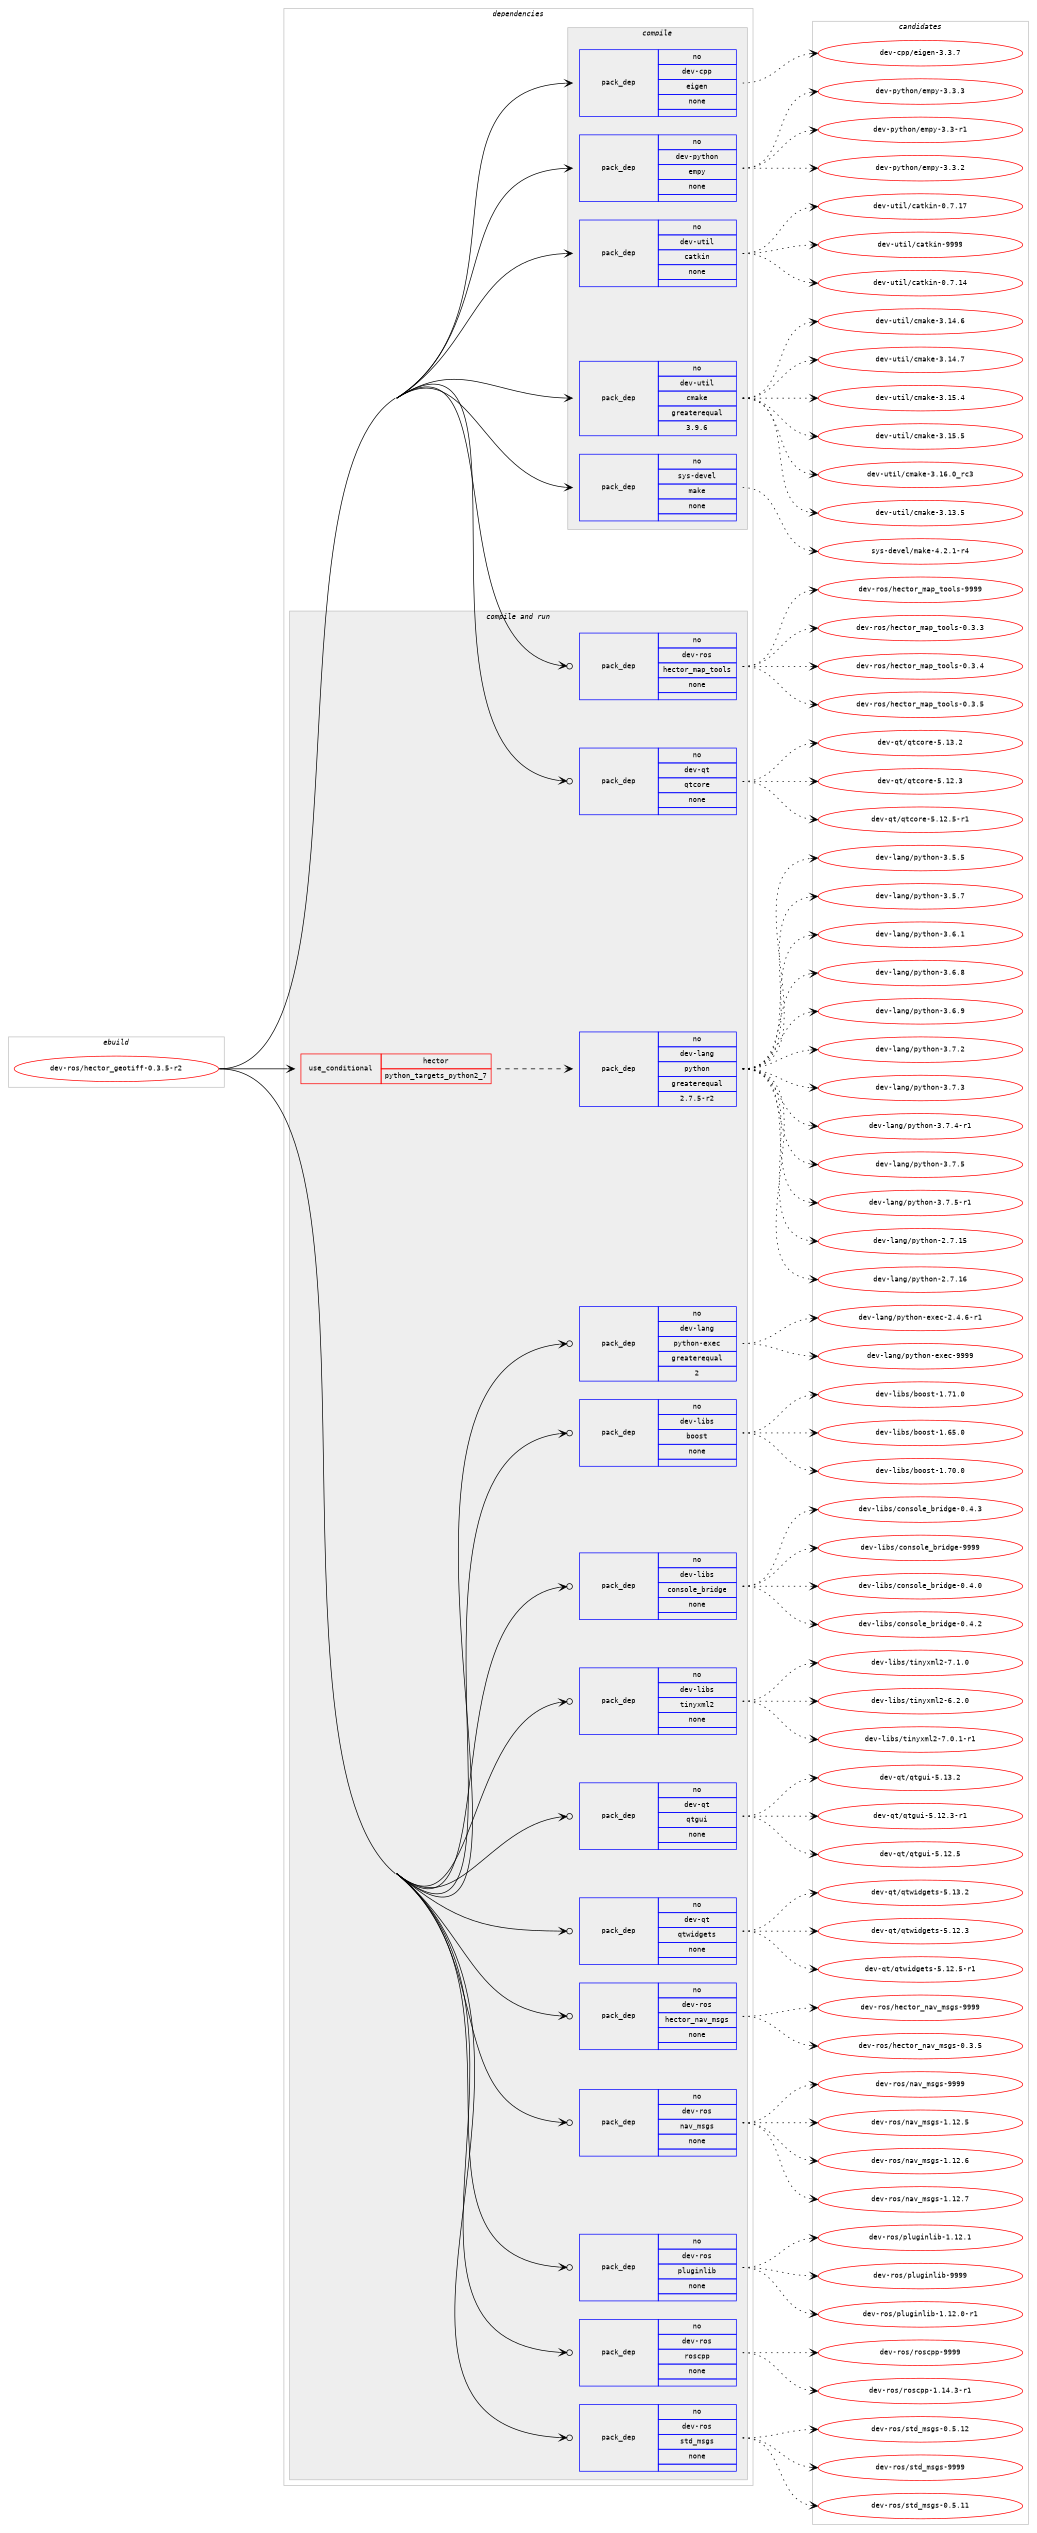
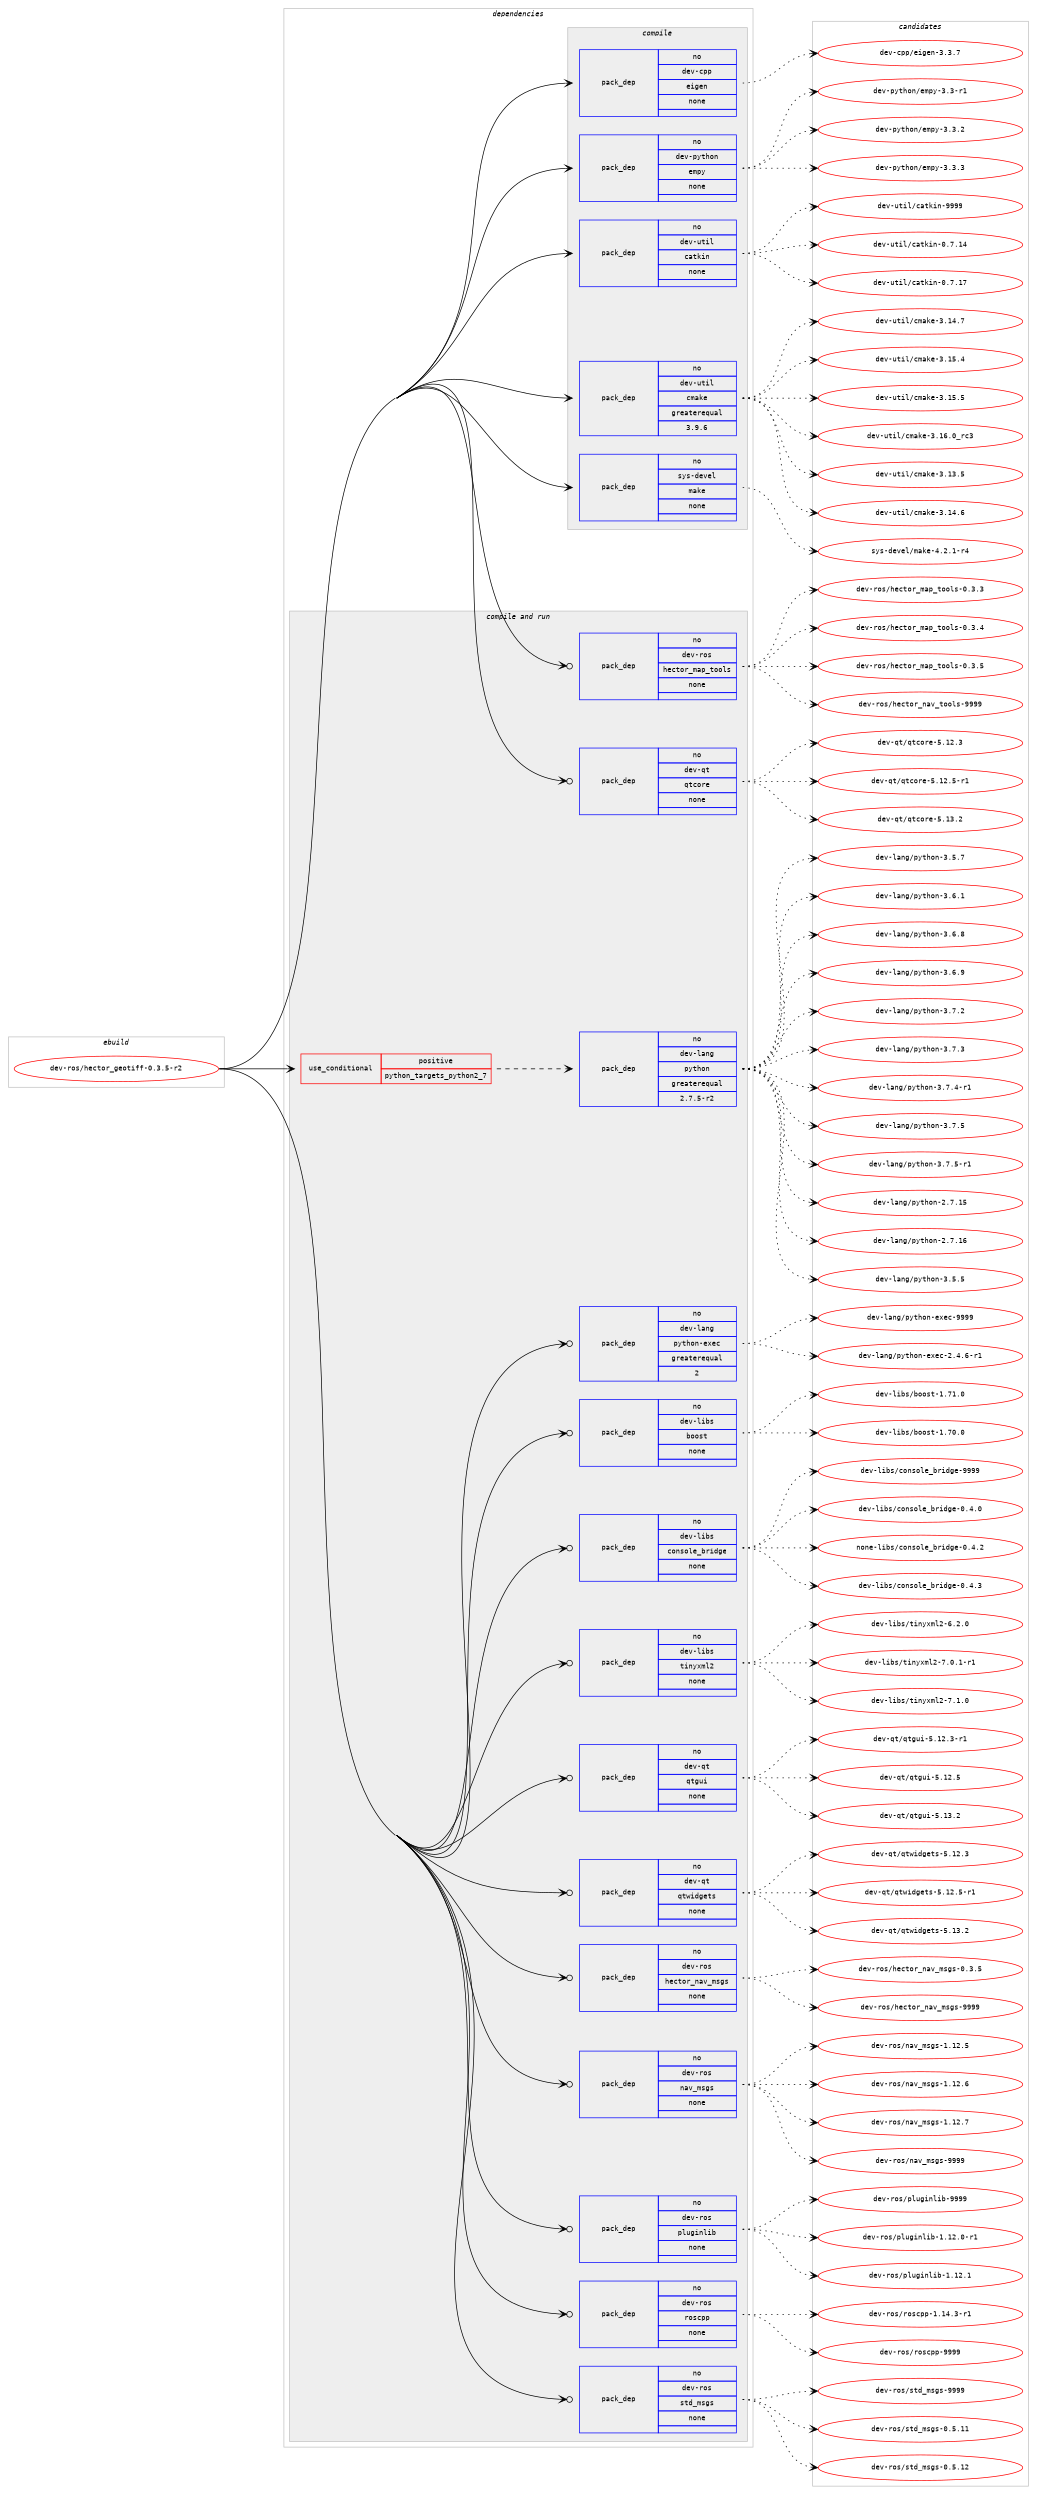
node "dev-ros/hector_map_tools-9999": label "dev-ros/hector_map_tools-9999" -> "dev-ros/hector_nav_tools-9999"
node "use_conditional": text "hector" -> "positive"
node "dev-libs/boost-1.65.0": removed
node "dev-libs/console_bridge-0.4.2": label "dev-libs/console_bridge-0.4.2" -> "none-libs/console_bridge-0.4.2"
